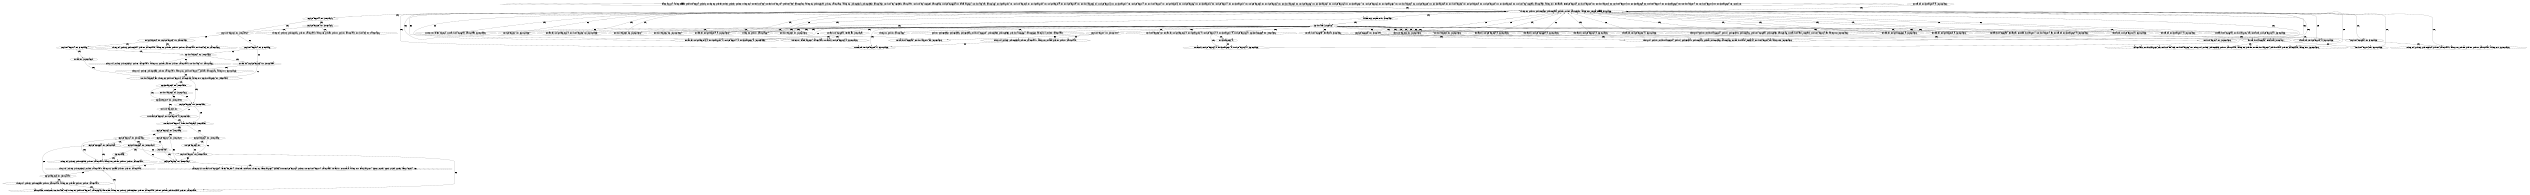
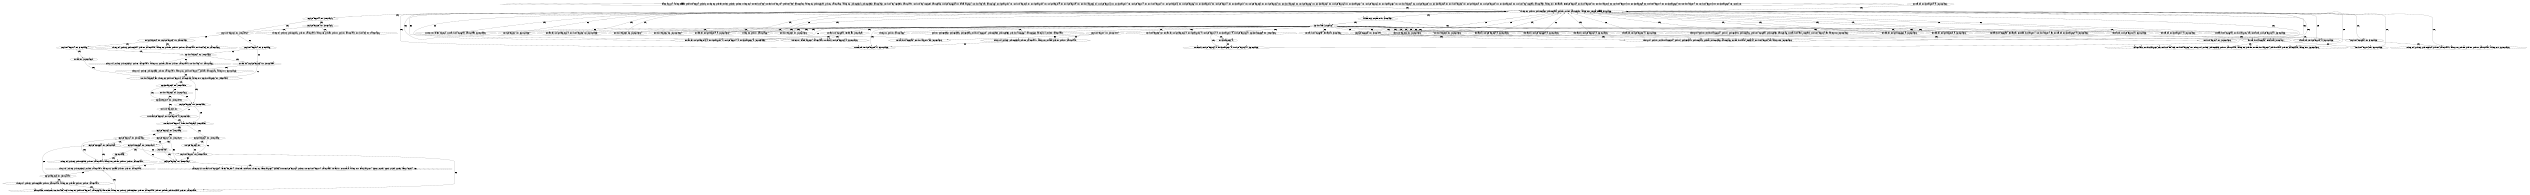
edge "'add eax, 0x83', 'cmp eax, 0x10b', 'ja 0x804b821'," -> "'sub esp, 0xc', 'push 0x1', 'call 0x804a8c6',": now "'add eax, 0x83', 'cmp eax, 0x10b', 'ja 0x804b821'," -> "'mov eax, edi', 'mov byte [ebp-0x6a], al', 'jmp 0x804b503',"
edge "'jmp dword [eax*4+0x805a13c]'," -> "'cmp byte [0x80633ca], 0x0', 'je 0x804b79f',": added, label "CFG"
edge "'cmp byte [ebp-0x49], 0x0', 'jne 0x804b9de'," -> "'mov dword [ebp-0x5c], 0x4', 'jmp 0x804b886',": reversed
edge "'cmp byte [ebp-0x34], 0x0', 'jne 0x804ba88'," -> "'cmp byte [0x80633ca], 0x0', 'jne 0x804b8b4',": now "'cmp byte [ebp-0x34], 0x0', 'je 0x804b8b4'," -> "'cmp byte [0x80633ca], 0x0', 'jne 0x804b8b4',"
